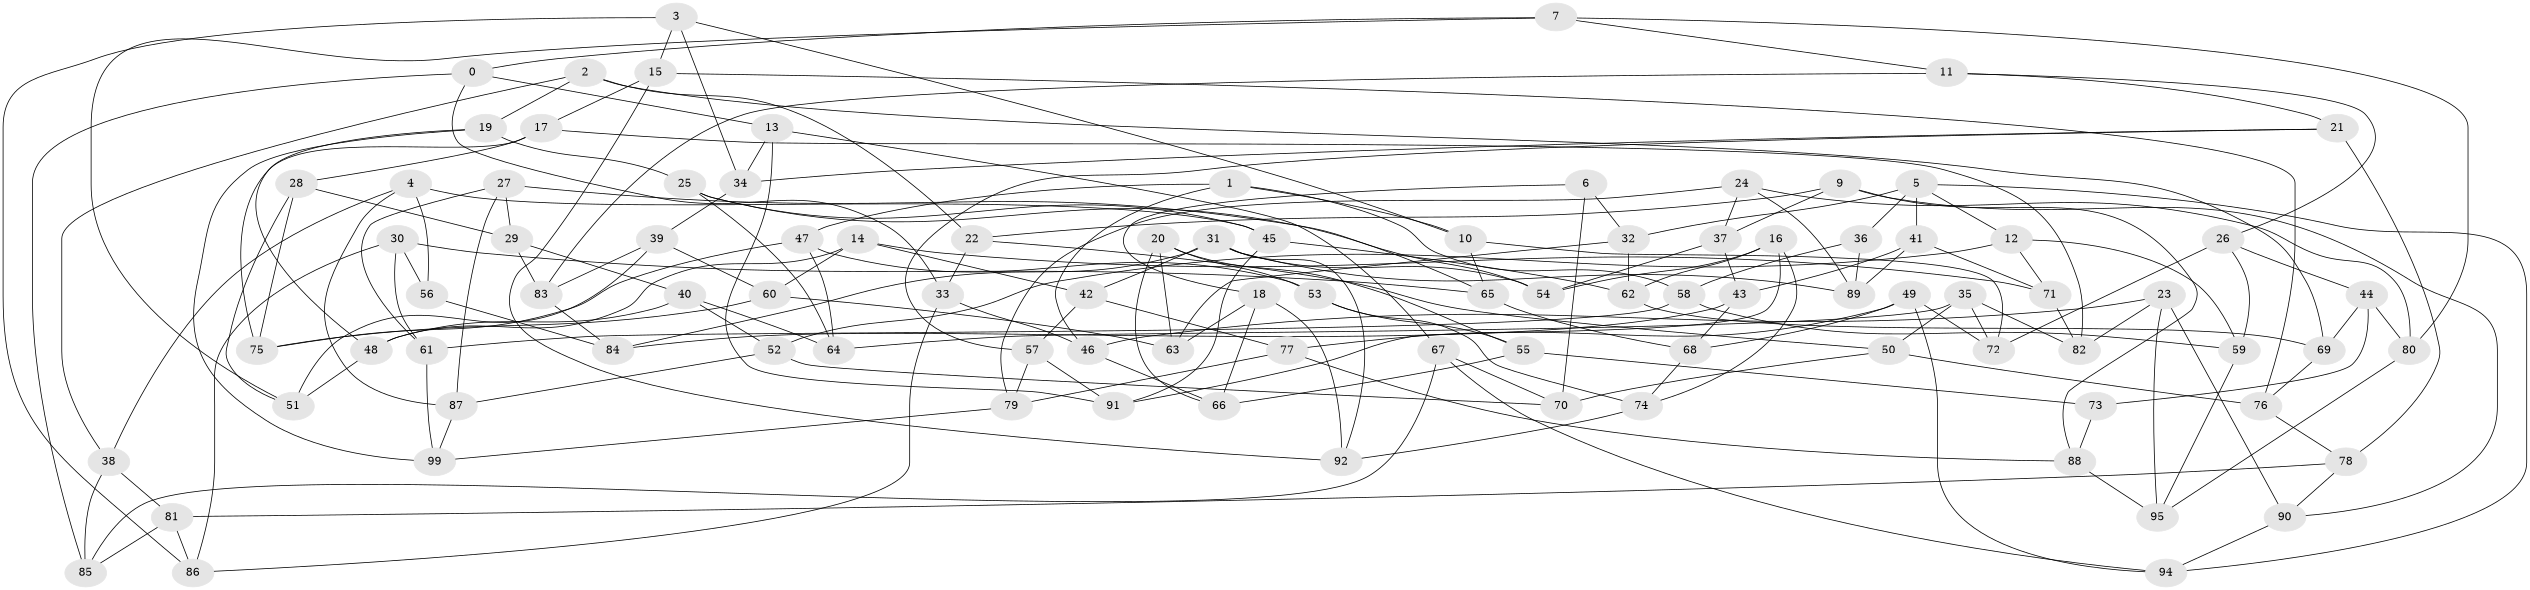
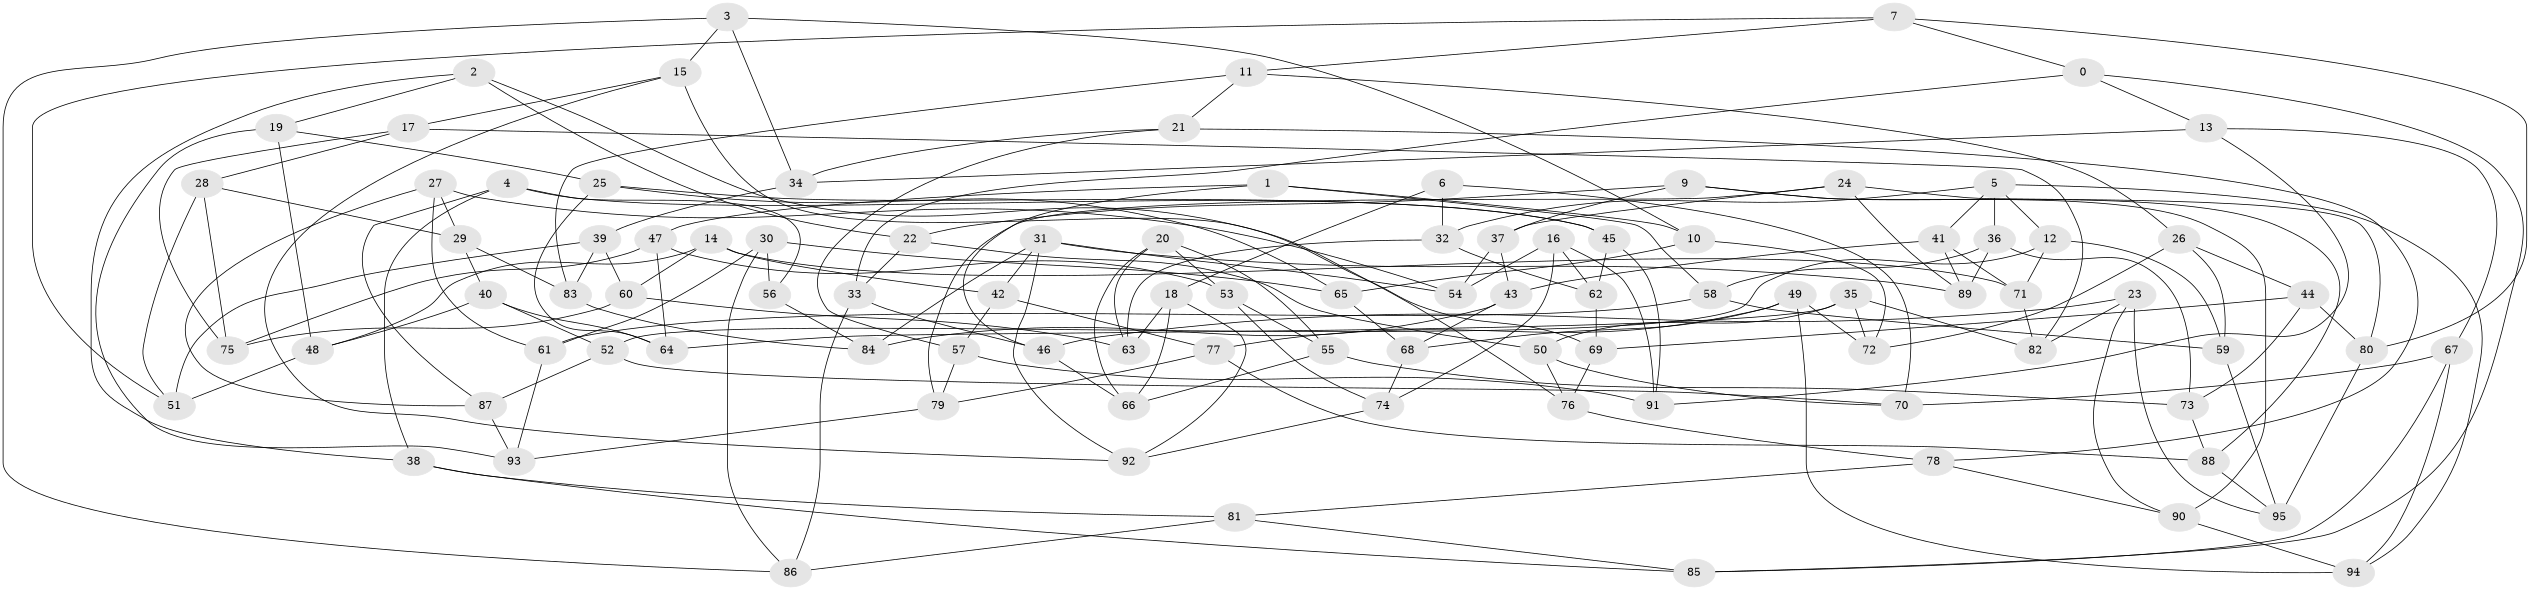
edge "36" -- "73": added
node "99": label "99" -> "93"
